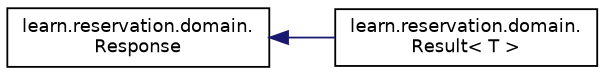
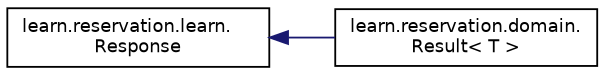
node "learn.reservation.domain. Response": label "learn.reservation.domain. Response" -> "learn.reservation.learn. Response"
